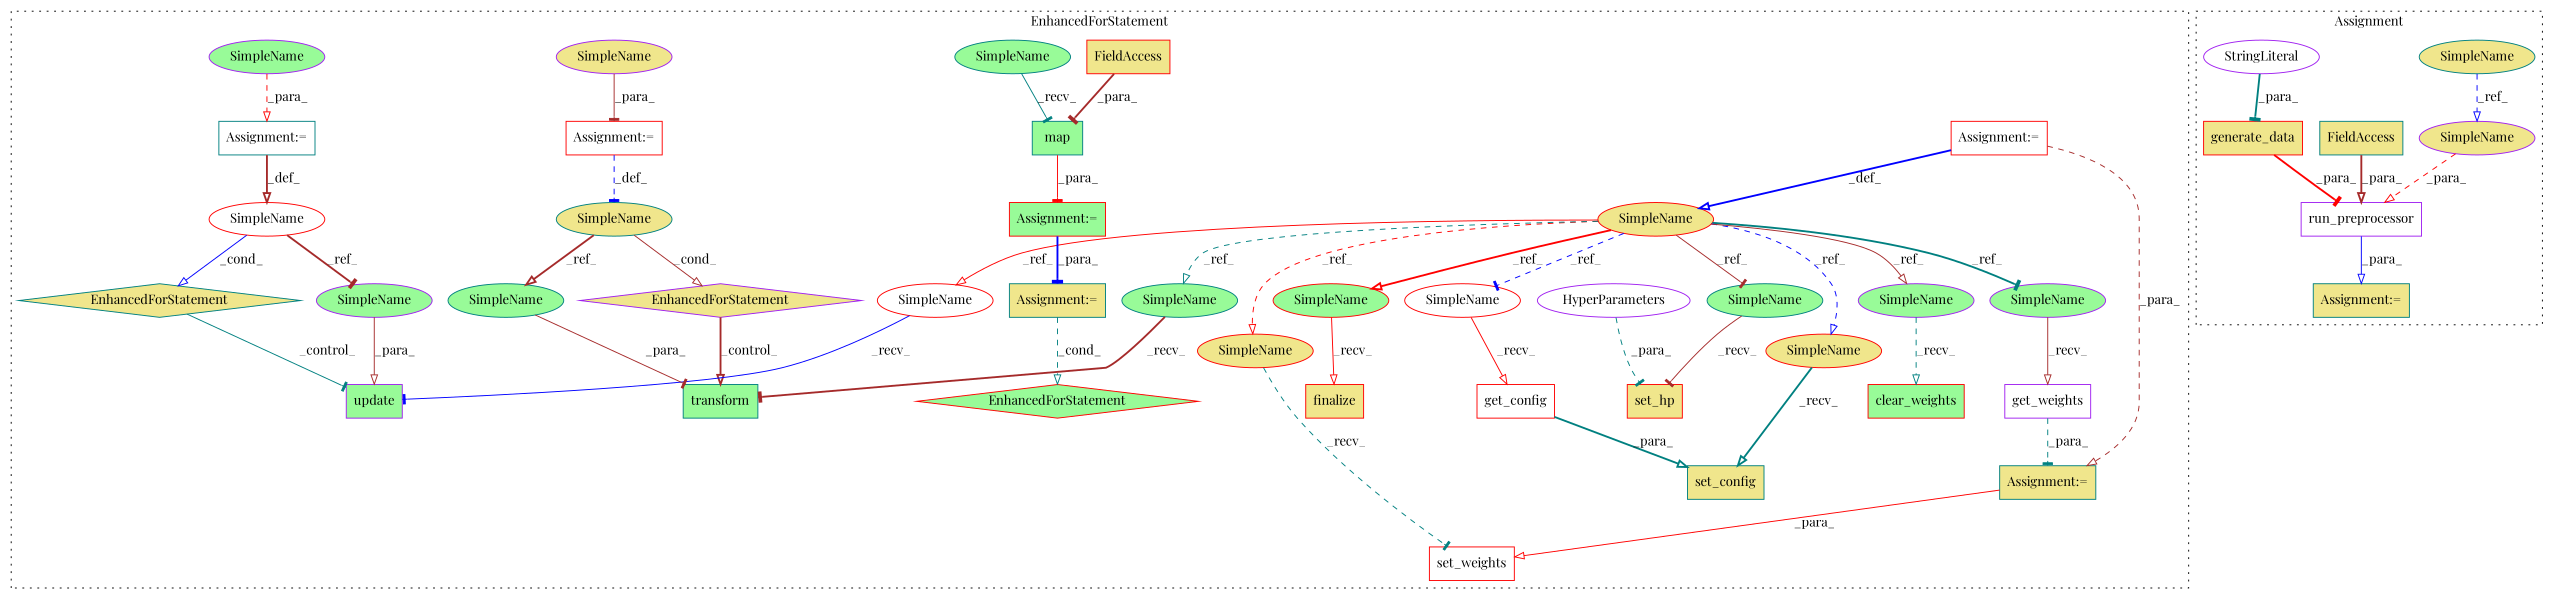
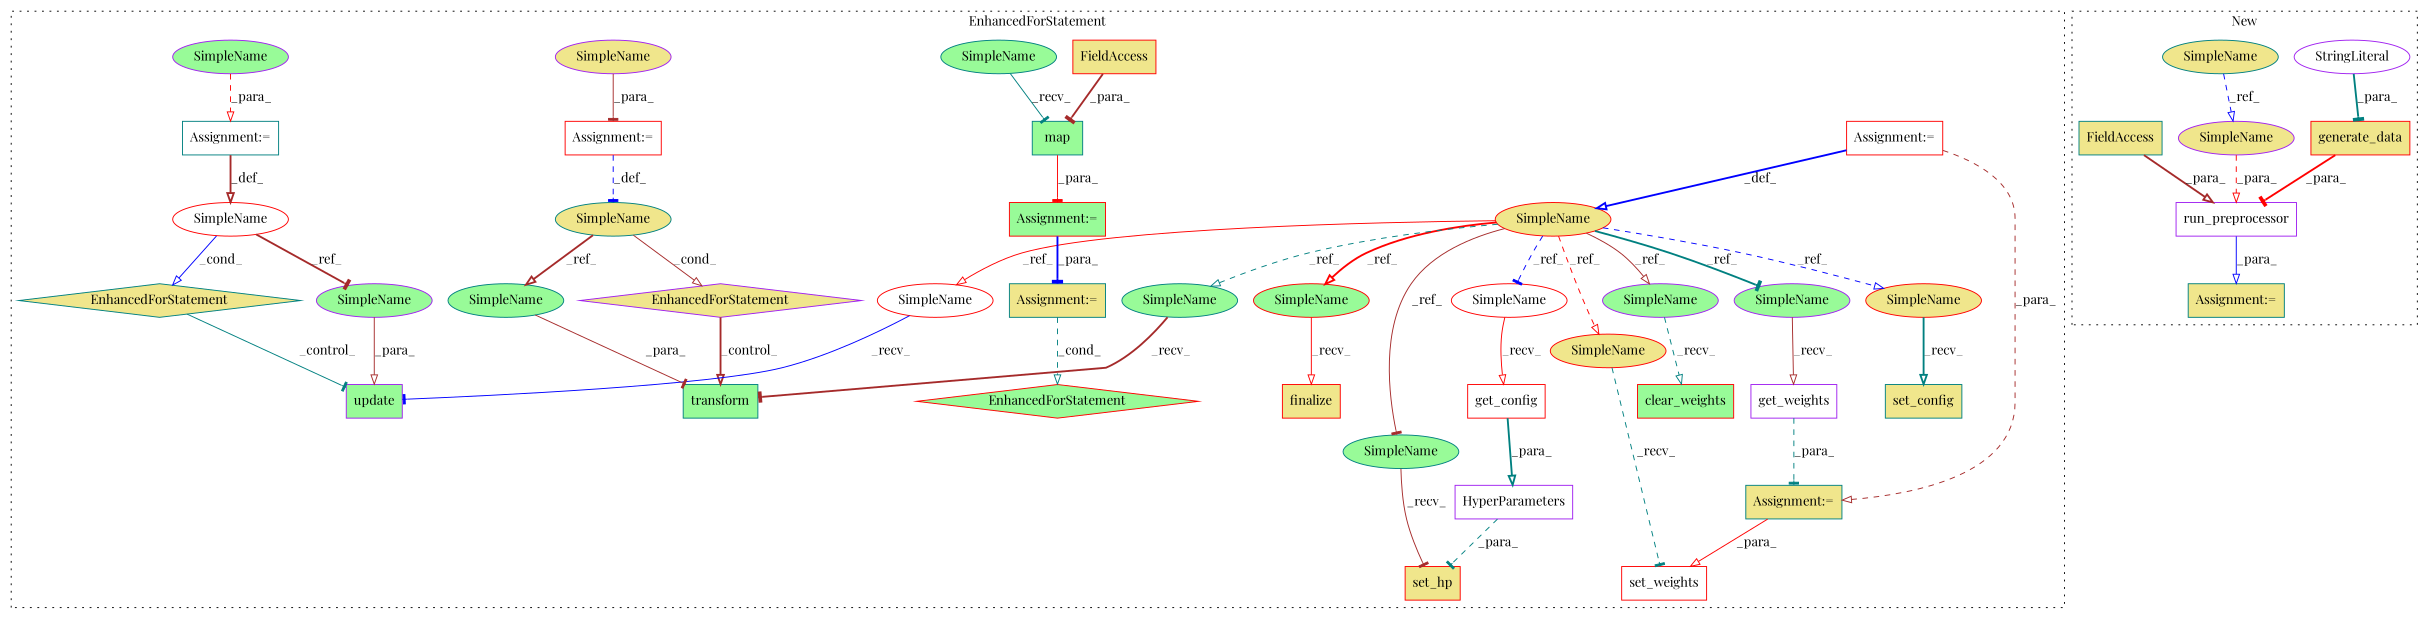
cluster "Assignment": label "Assignment" -> "New"
node "HyperParameters": shape ellipse -> box
edge "get_config" -> "set_config": now "get_config" -> "HyperParameters"
